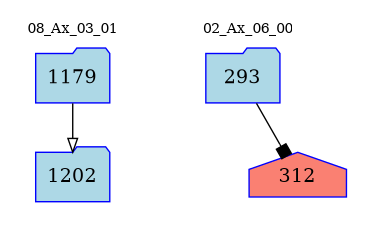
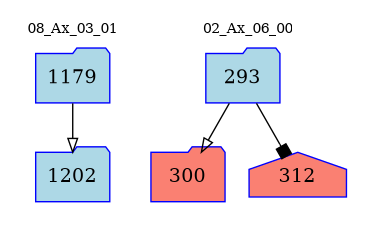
node "300": added
